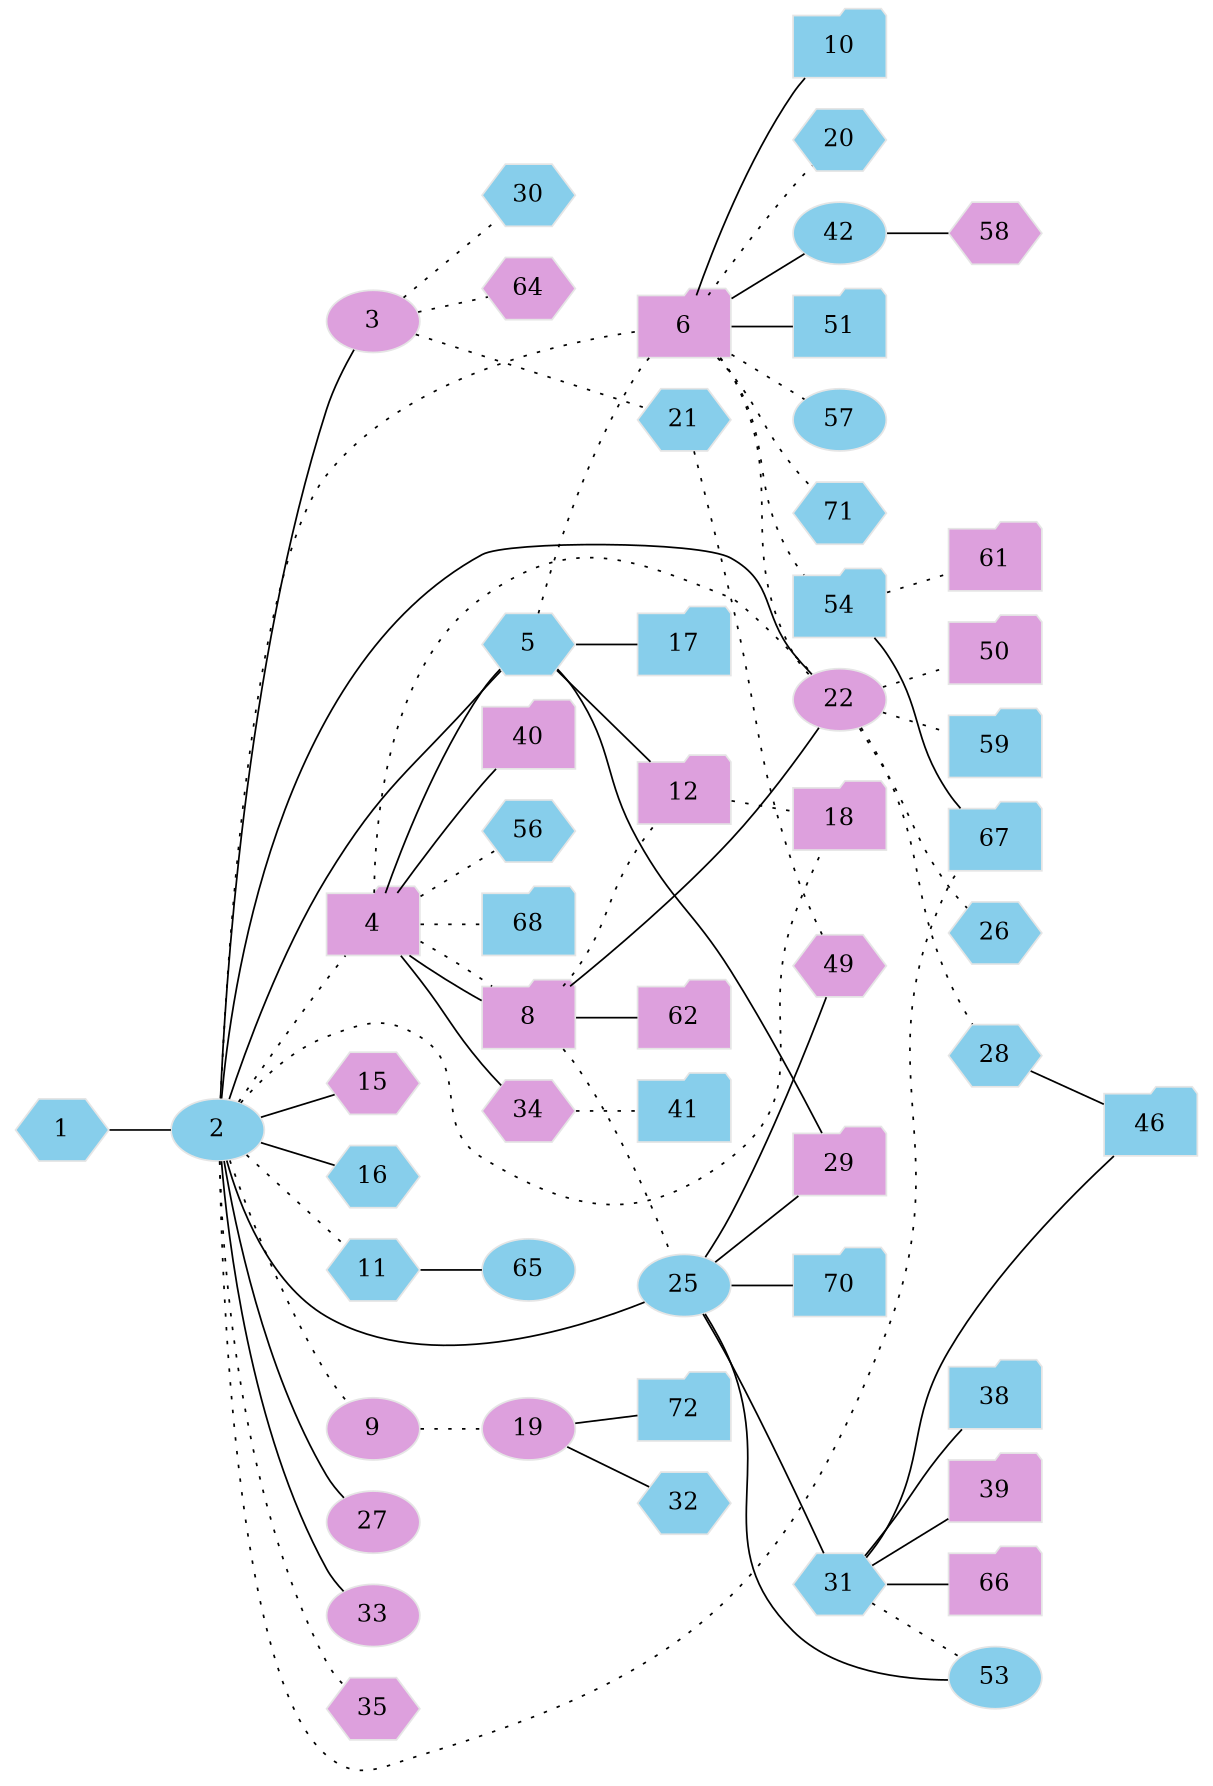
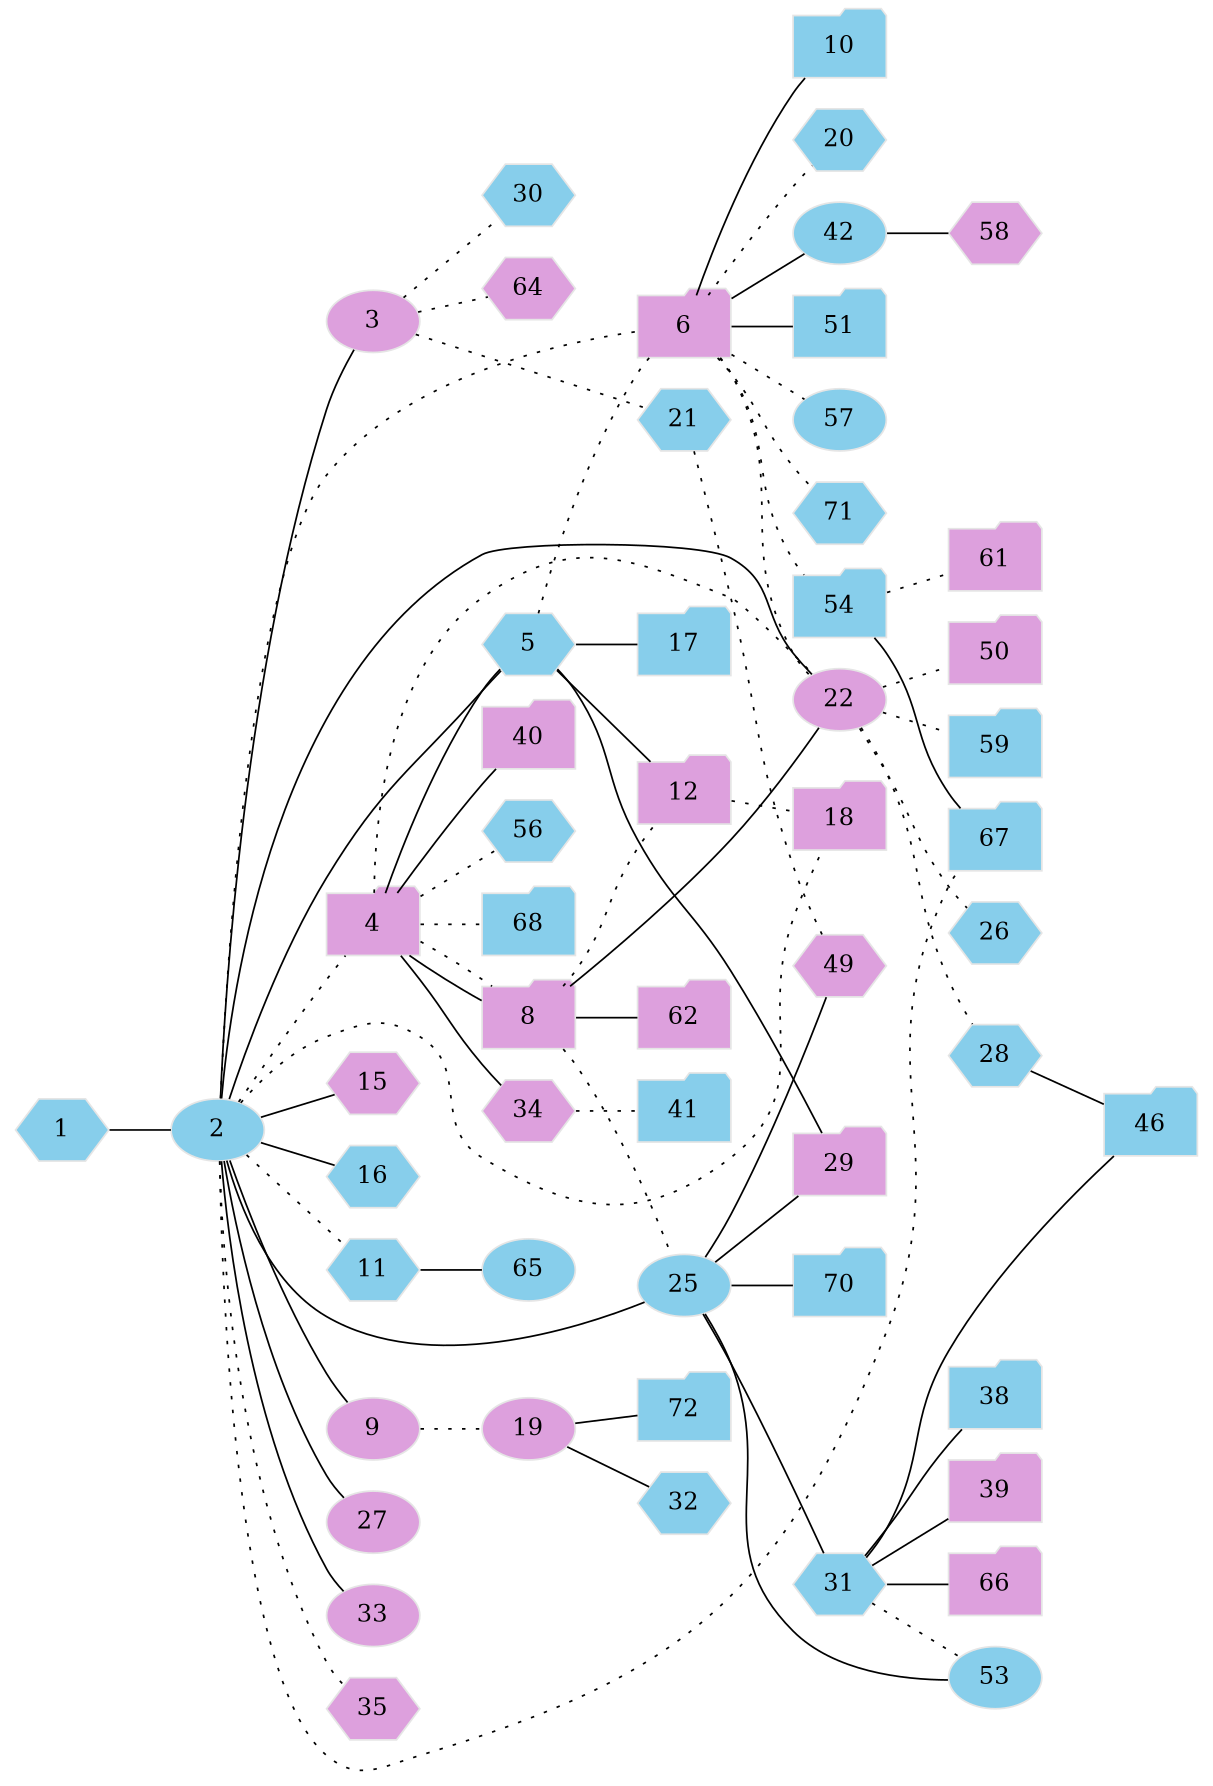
edge "2" -- "9": style dotted -> solid
